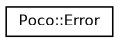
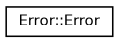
node "Poco::Error": label "Poco::Error" -> "Error::Error"
